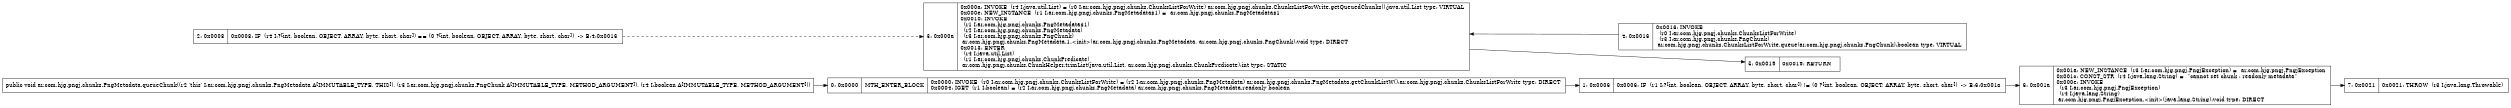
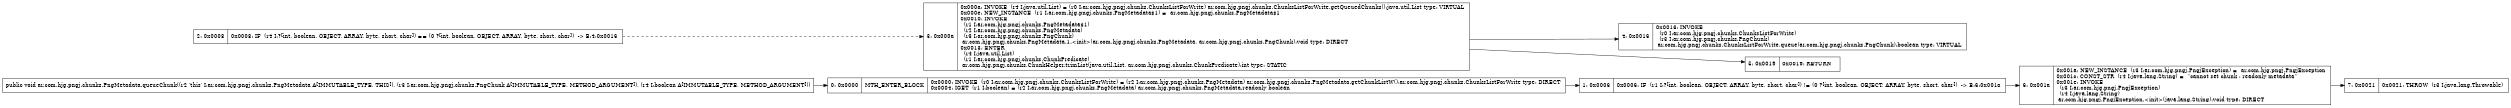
edge "4: 0x0016" -> "3: 0x000a": reversed
node "6: 0x001a": text "0x000e: INVOKE" -> "0x001e: INVOKE"
